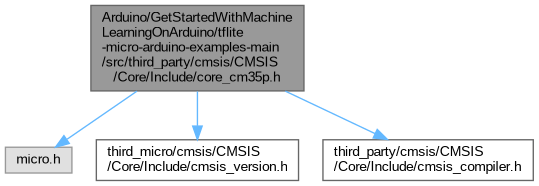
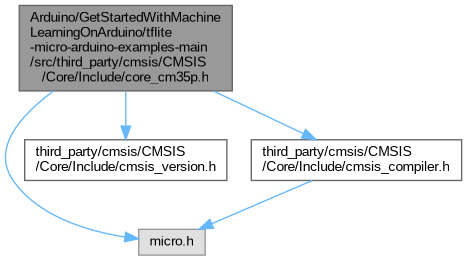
node "third_micro/cmsis/CMSIS /Core/Include/cmsis_version.h": label "third_micro/cmsis/CMSIS /Core/Include/cmsis_version.h" -> "third_party/cmsis/CMSIS /Core/Include/cmsis_version.h"
edge "third_party/cmsis/CMSIS /Core/Include/cmsis_compiler.h" -> "micro.h": added
